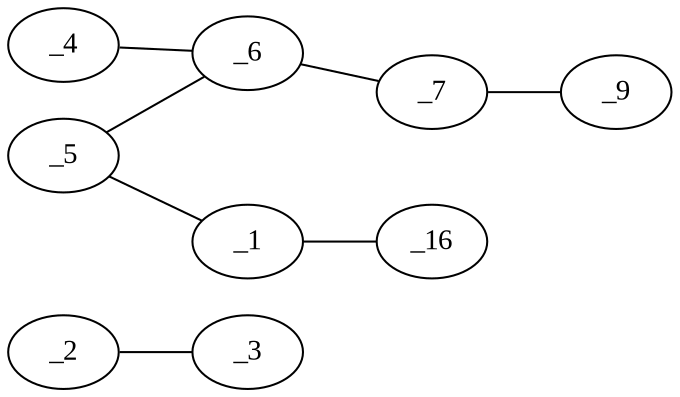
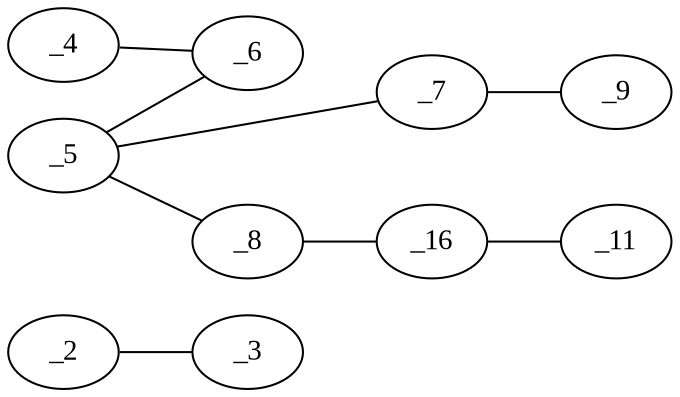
edge "_6" -- "_7": now "_5" -- "_7"
node "_1": label "_1" -> "_8"
node "_11": added
